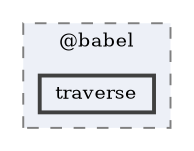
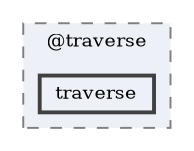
cluster "@babel": label "@babel" -> "@traverse"
